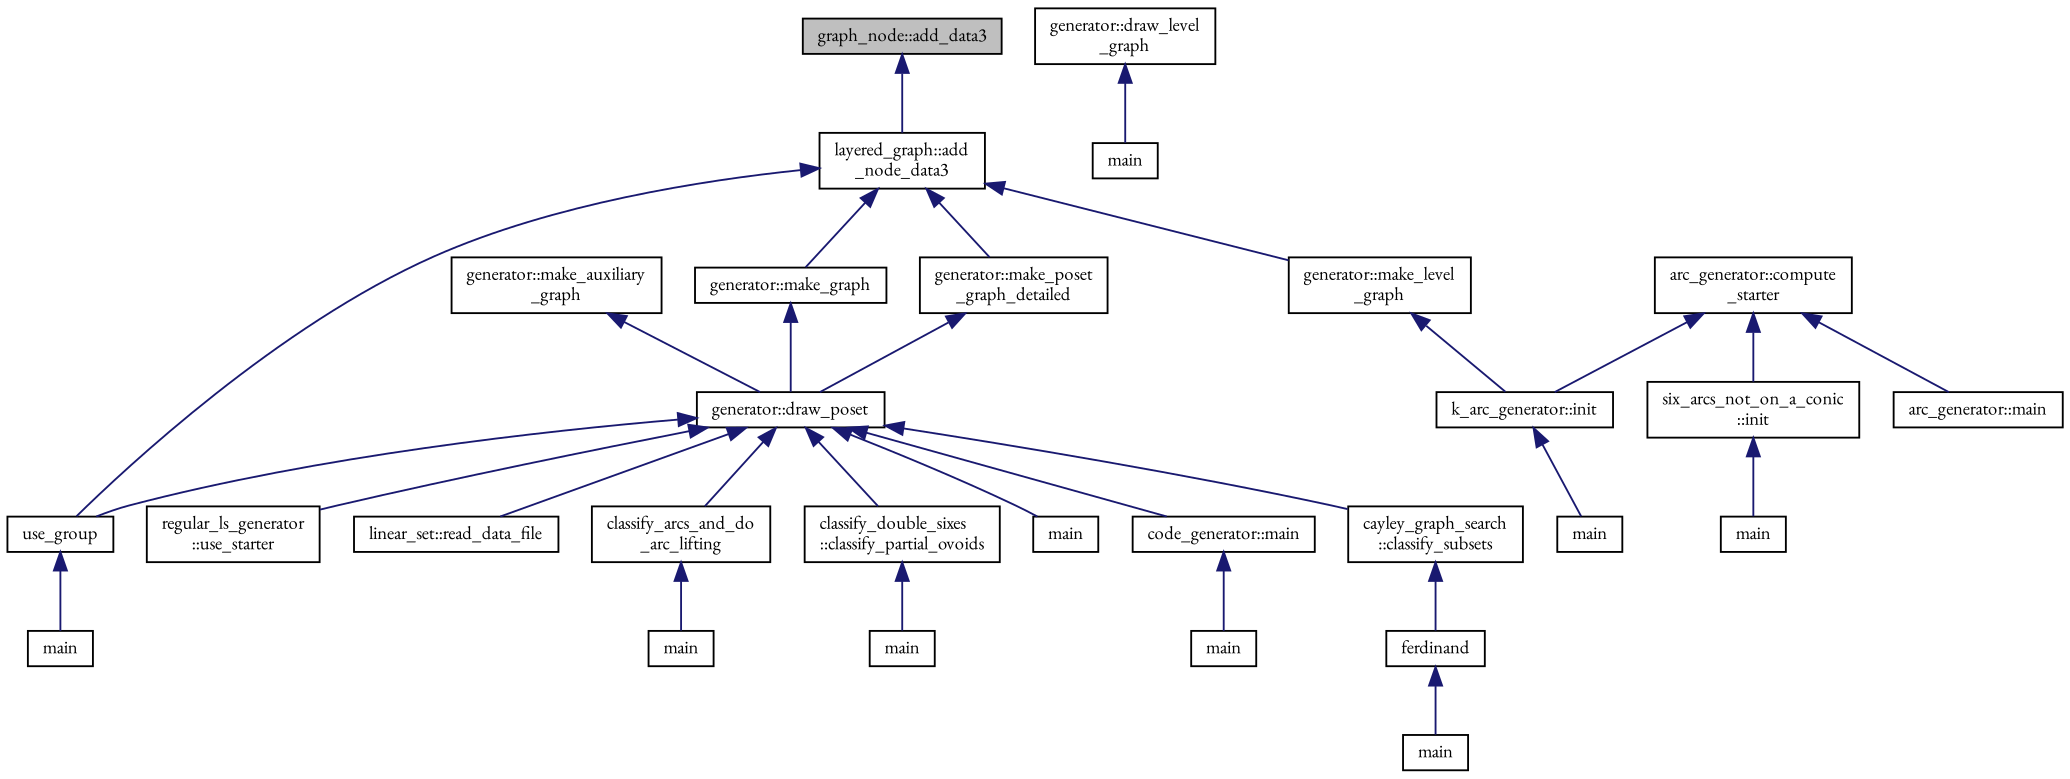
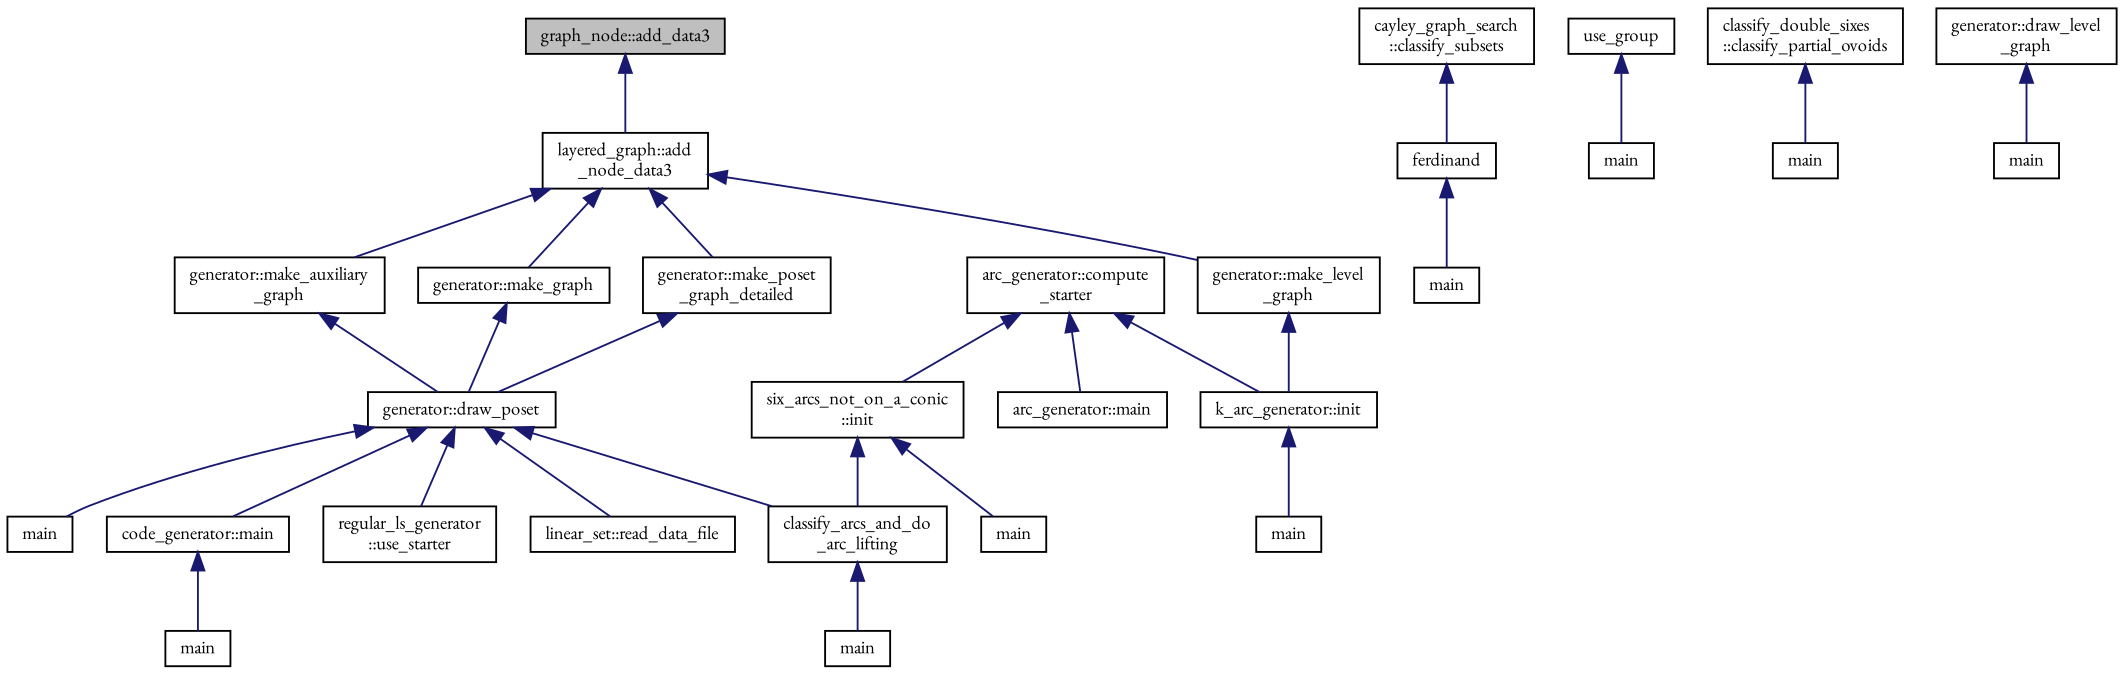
edge "use_group" -> "layered_graph::add _node_data3": now "generator::make_auxiliary _graph" -> "layered_graph::add _node_data3"
edge "use_group" -> "generator::draw_poset": removed
edge "cayley_graph_search ::classify_subsets" -> "generator::draw_poset": removed
edge "classify_double_sixes ::classify_partial_ovoids" -> "generator::draw_poset": removed
edge "classify_arcs_and_do _arc_lifting" -> "six_arcs_not_on_a_conic ::init": added
